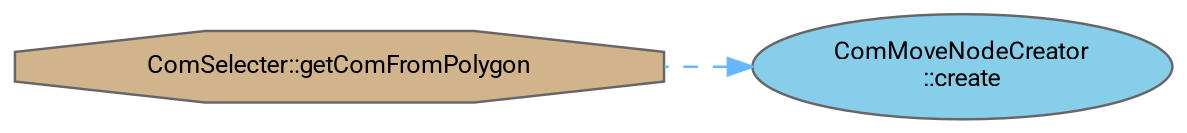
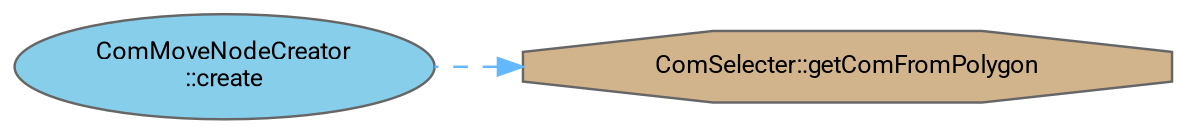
edge "ComSelecter::getComFromPolygon" -> "ComMoveNodeCreator ::create": reversed
